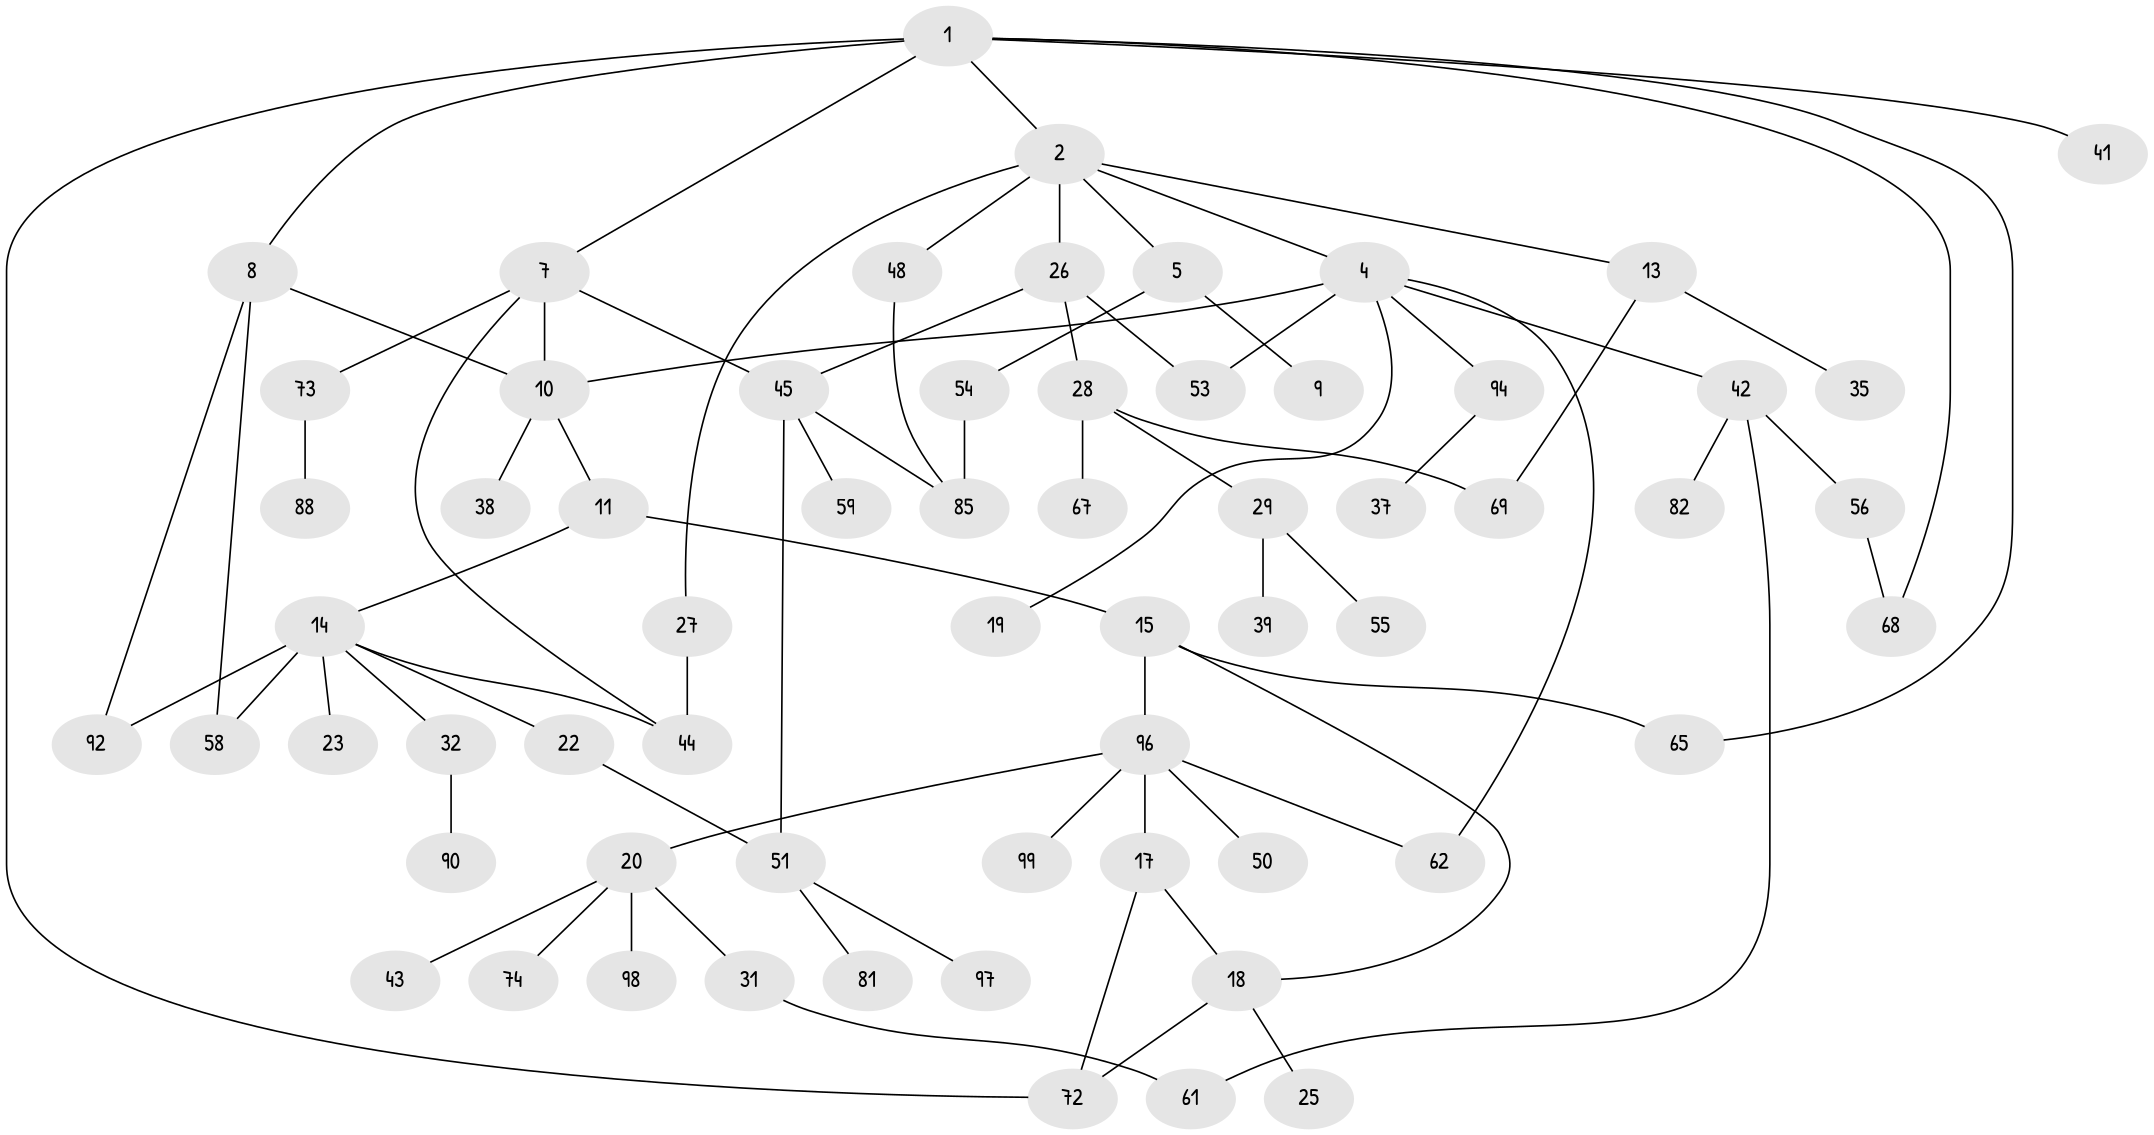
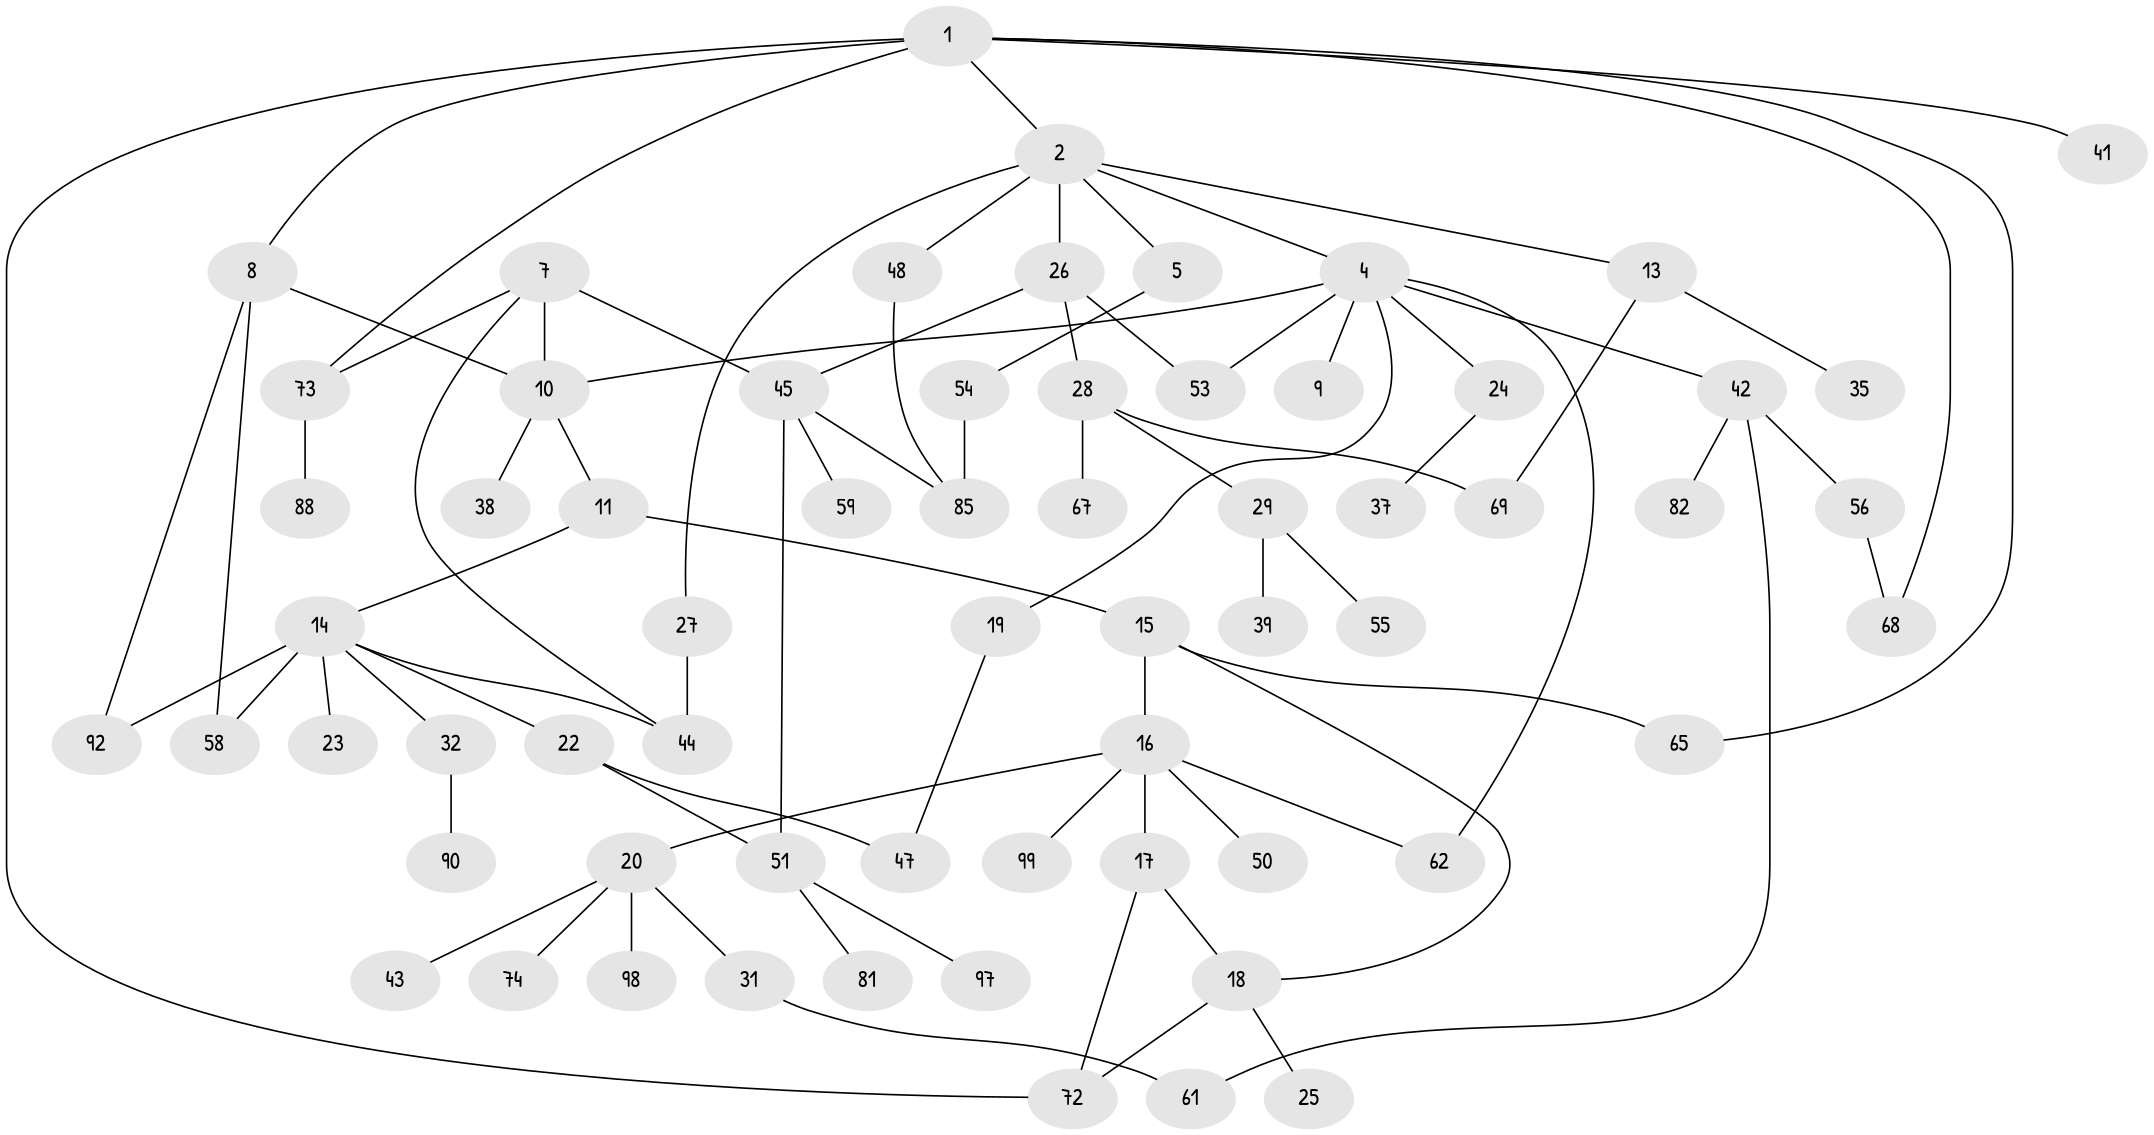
edge "1" -- "7": now "1" -- "73"
edge "5" -- "9": now "4" -- "9"
node "94": label "94" -> "24"
node "96": label "96" -> "16"
node "47": added
